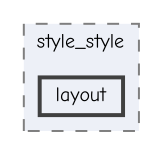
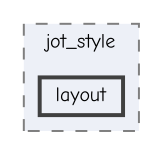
cluster "style_style": label "style_style" -> "jot_style"
